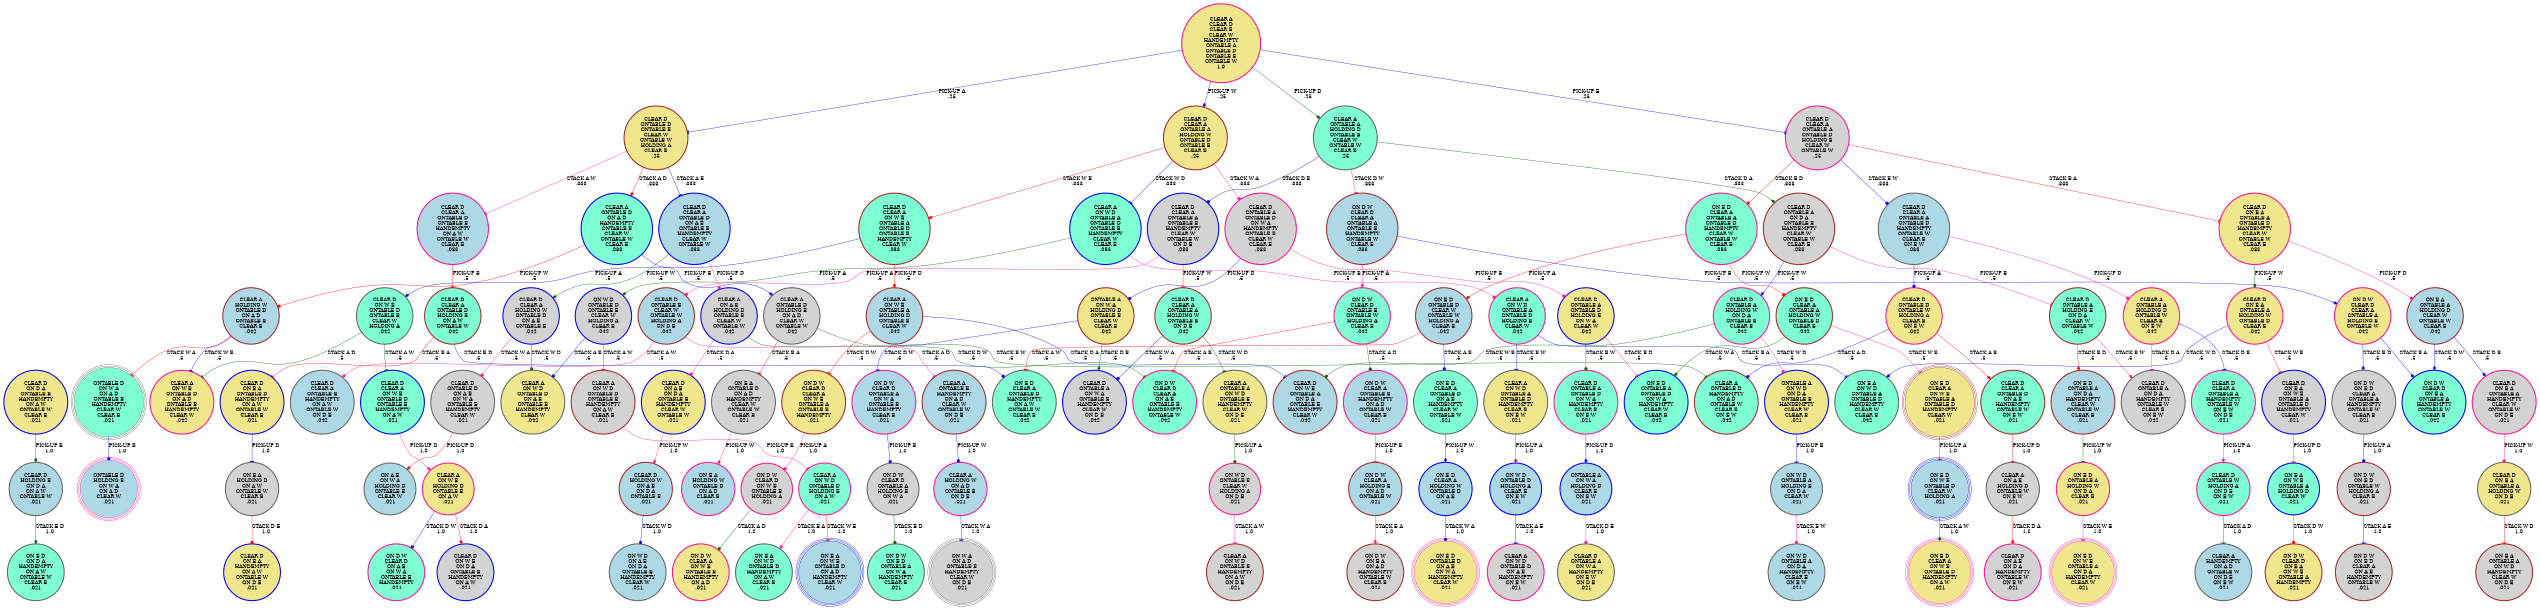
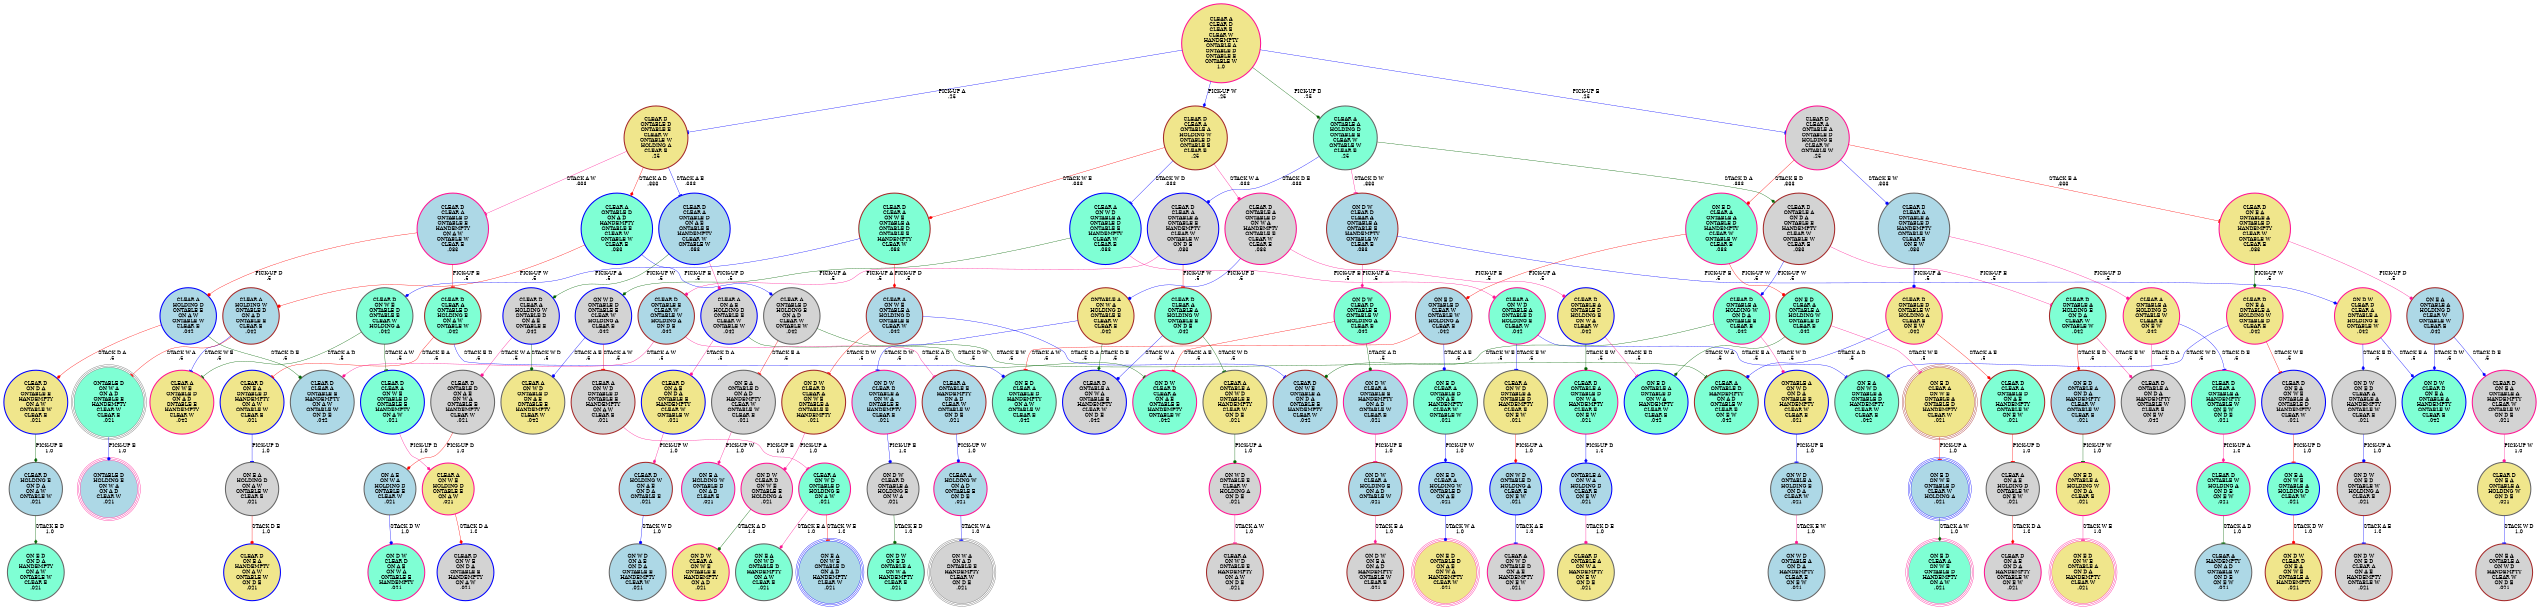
node "CLEAR A HOLDING D ONTABLE E ON A W ONTABLE W CLEAR E .042": added
edge "CLEAR A ON W E HOLDING D ONTABLE E ON A W .021" -> "ON D W CLEAR D ON A E ON W A ONTABLE E HANDEMPTY .021": now "ON A E ON W A HOLDING D ONTABLE E CLEAR W .021" -> "ON D W CLEAR D ON A E ON W A ONTABLE E HANDEMPTY .021"
edge "CLEAR D ON E A ONTABLE A HOLDING W ON D E .021" -> "ON E A ONTABLE A ON W D HANDEMPTY CLEAR W ON D E .021": color red -> blue
node "ON E D CLEAR A ON W E ONTABLE D HANDEMPTY ON A W .021": fillcolor khaki -> aquamarine
